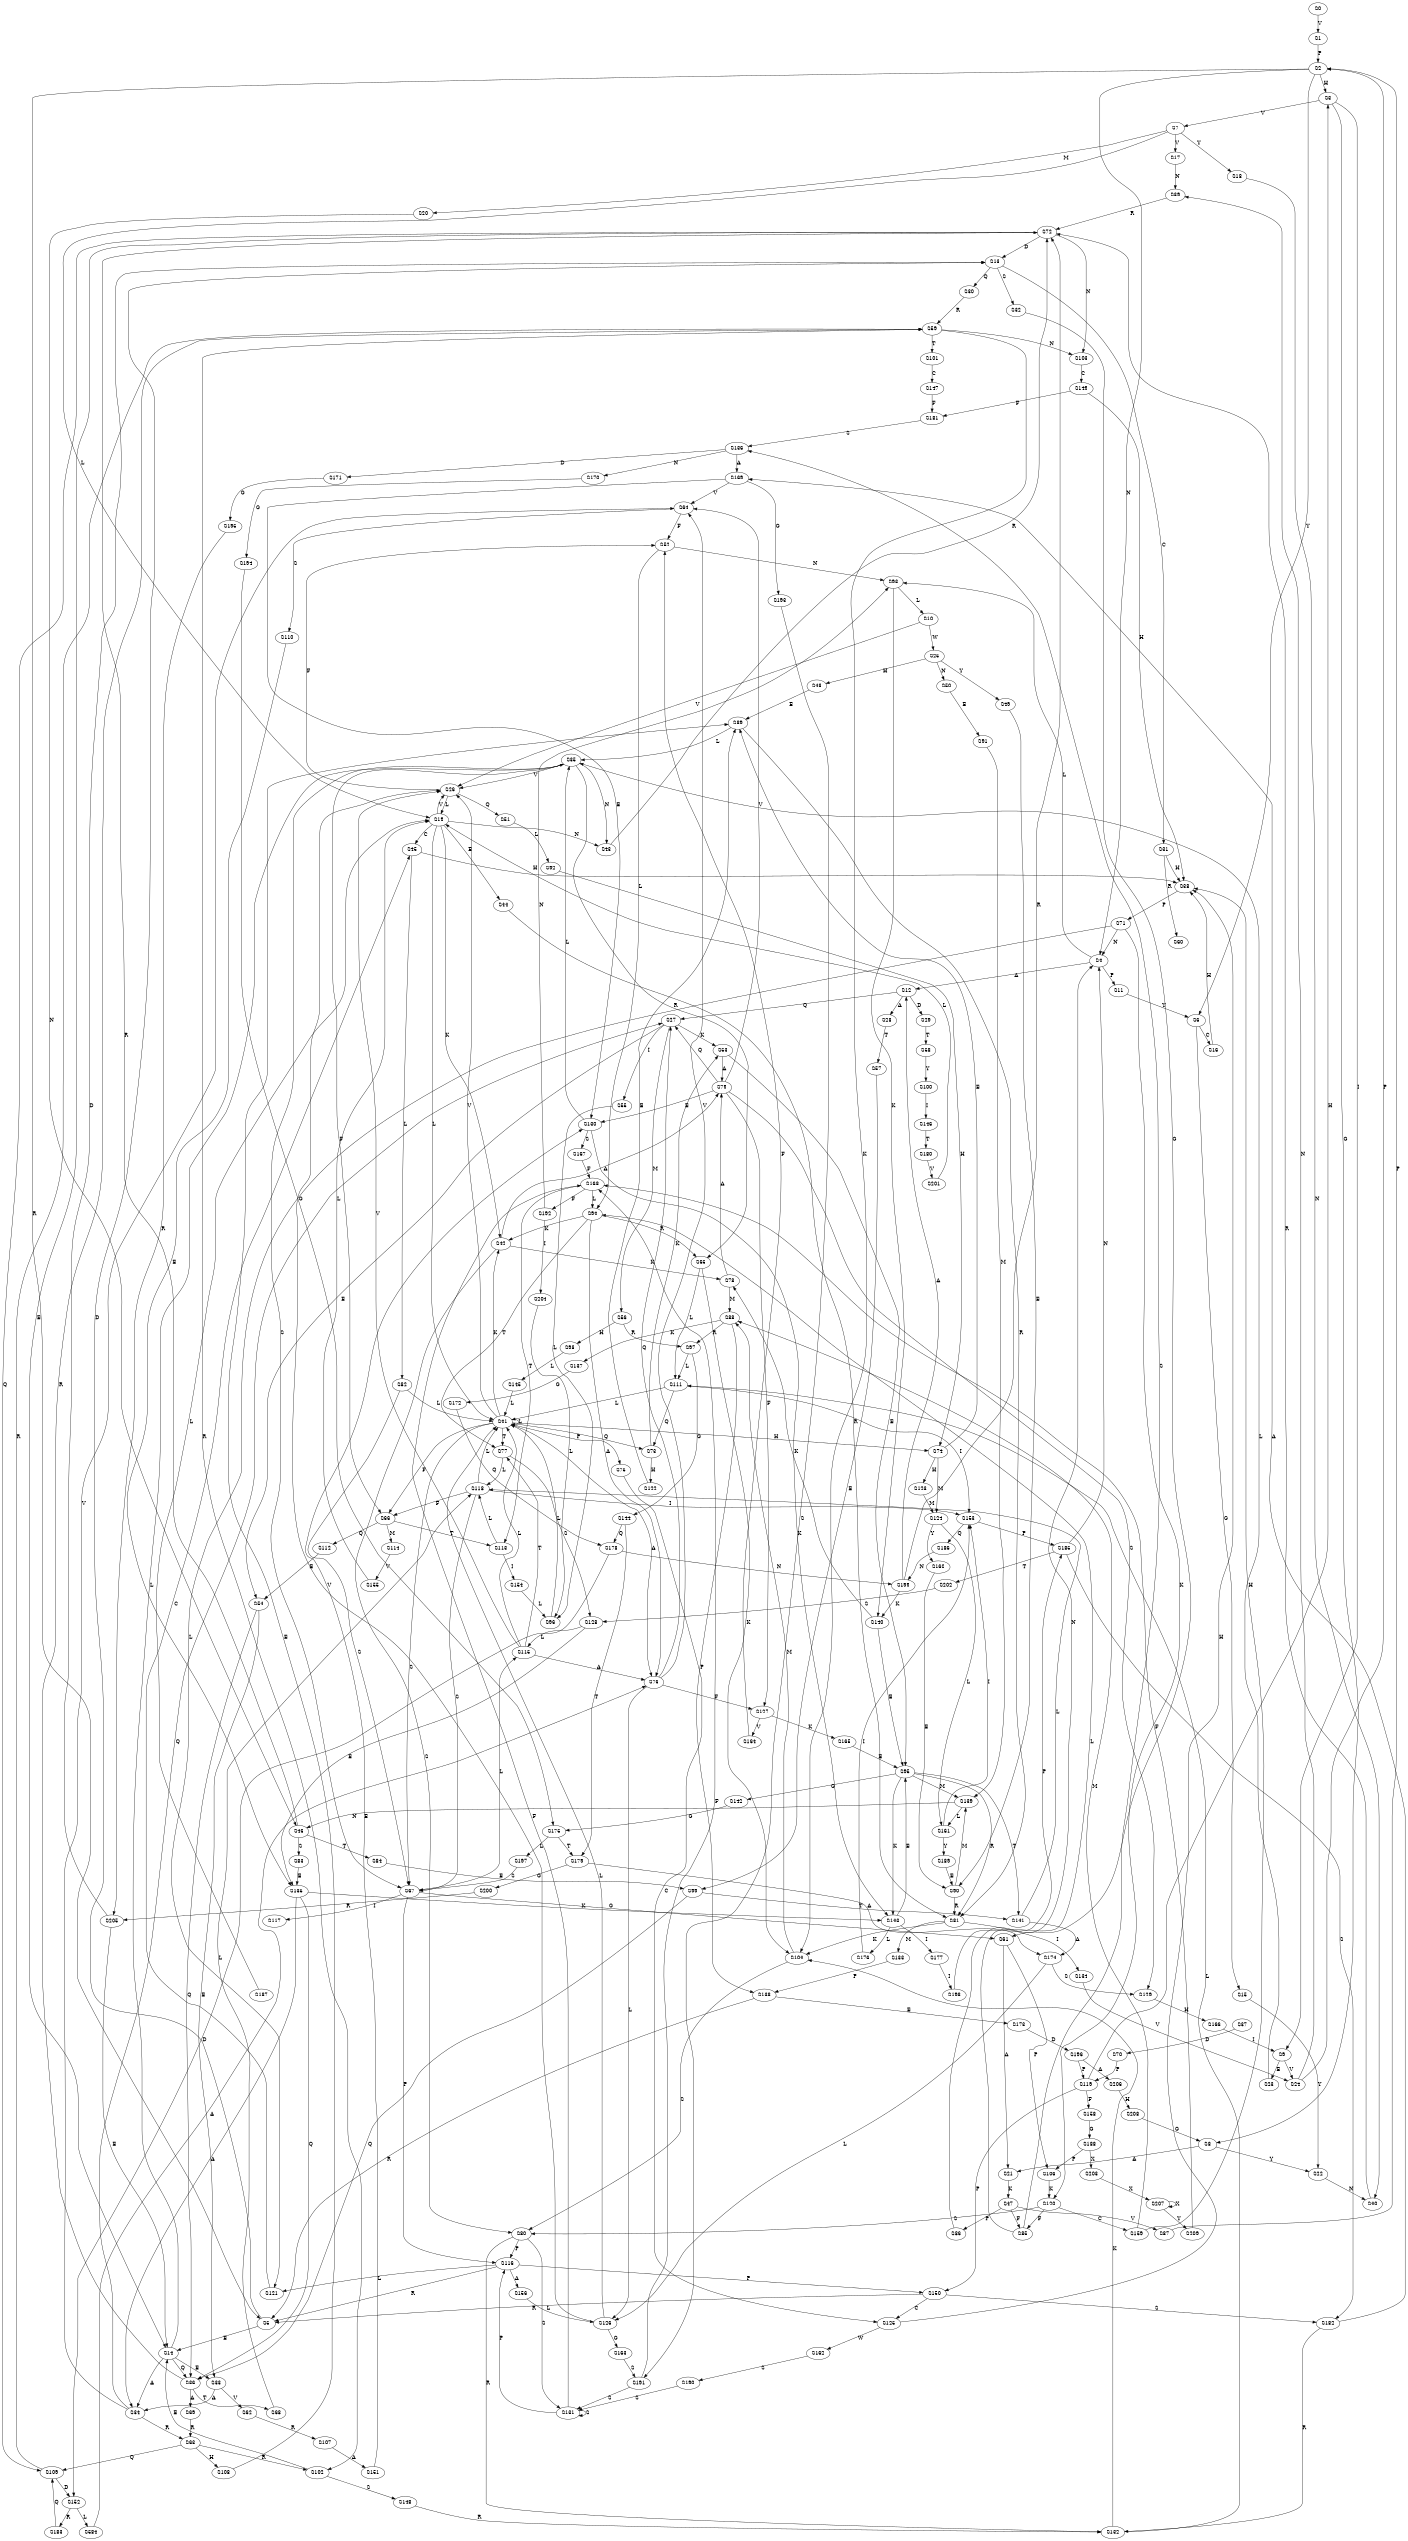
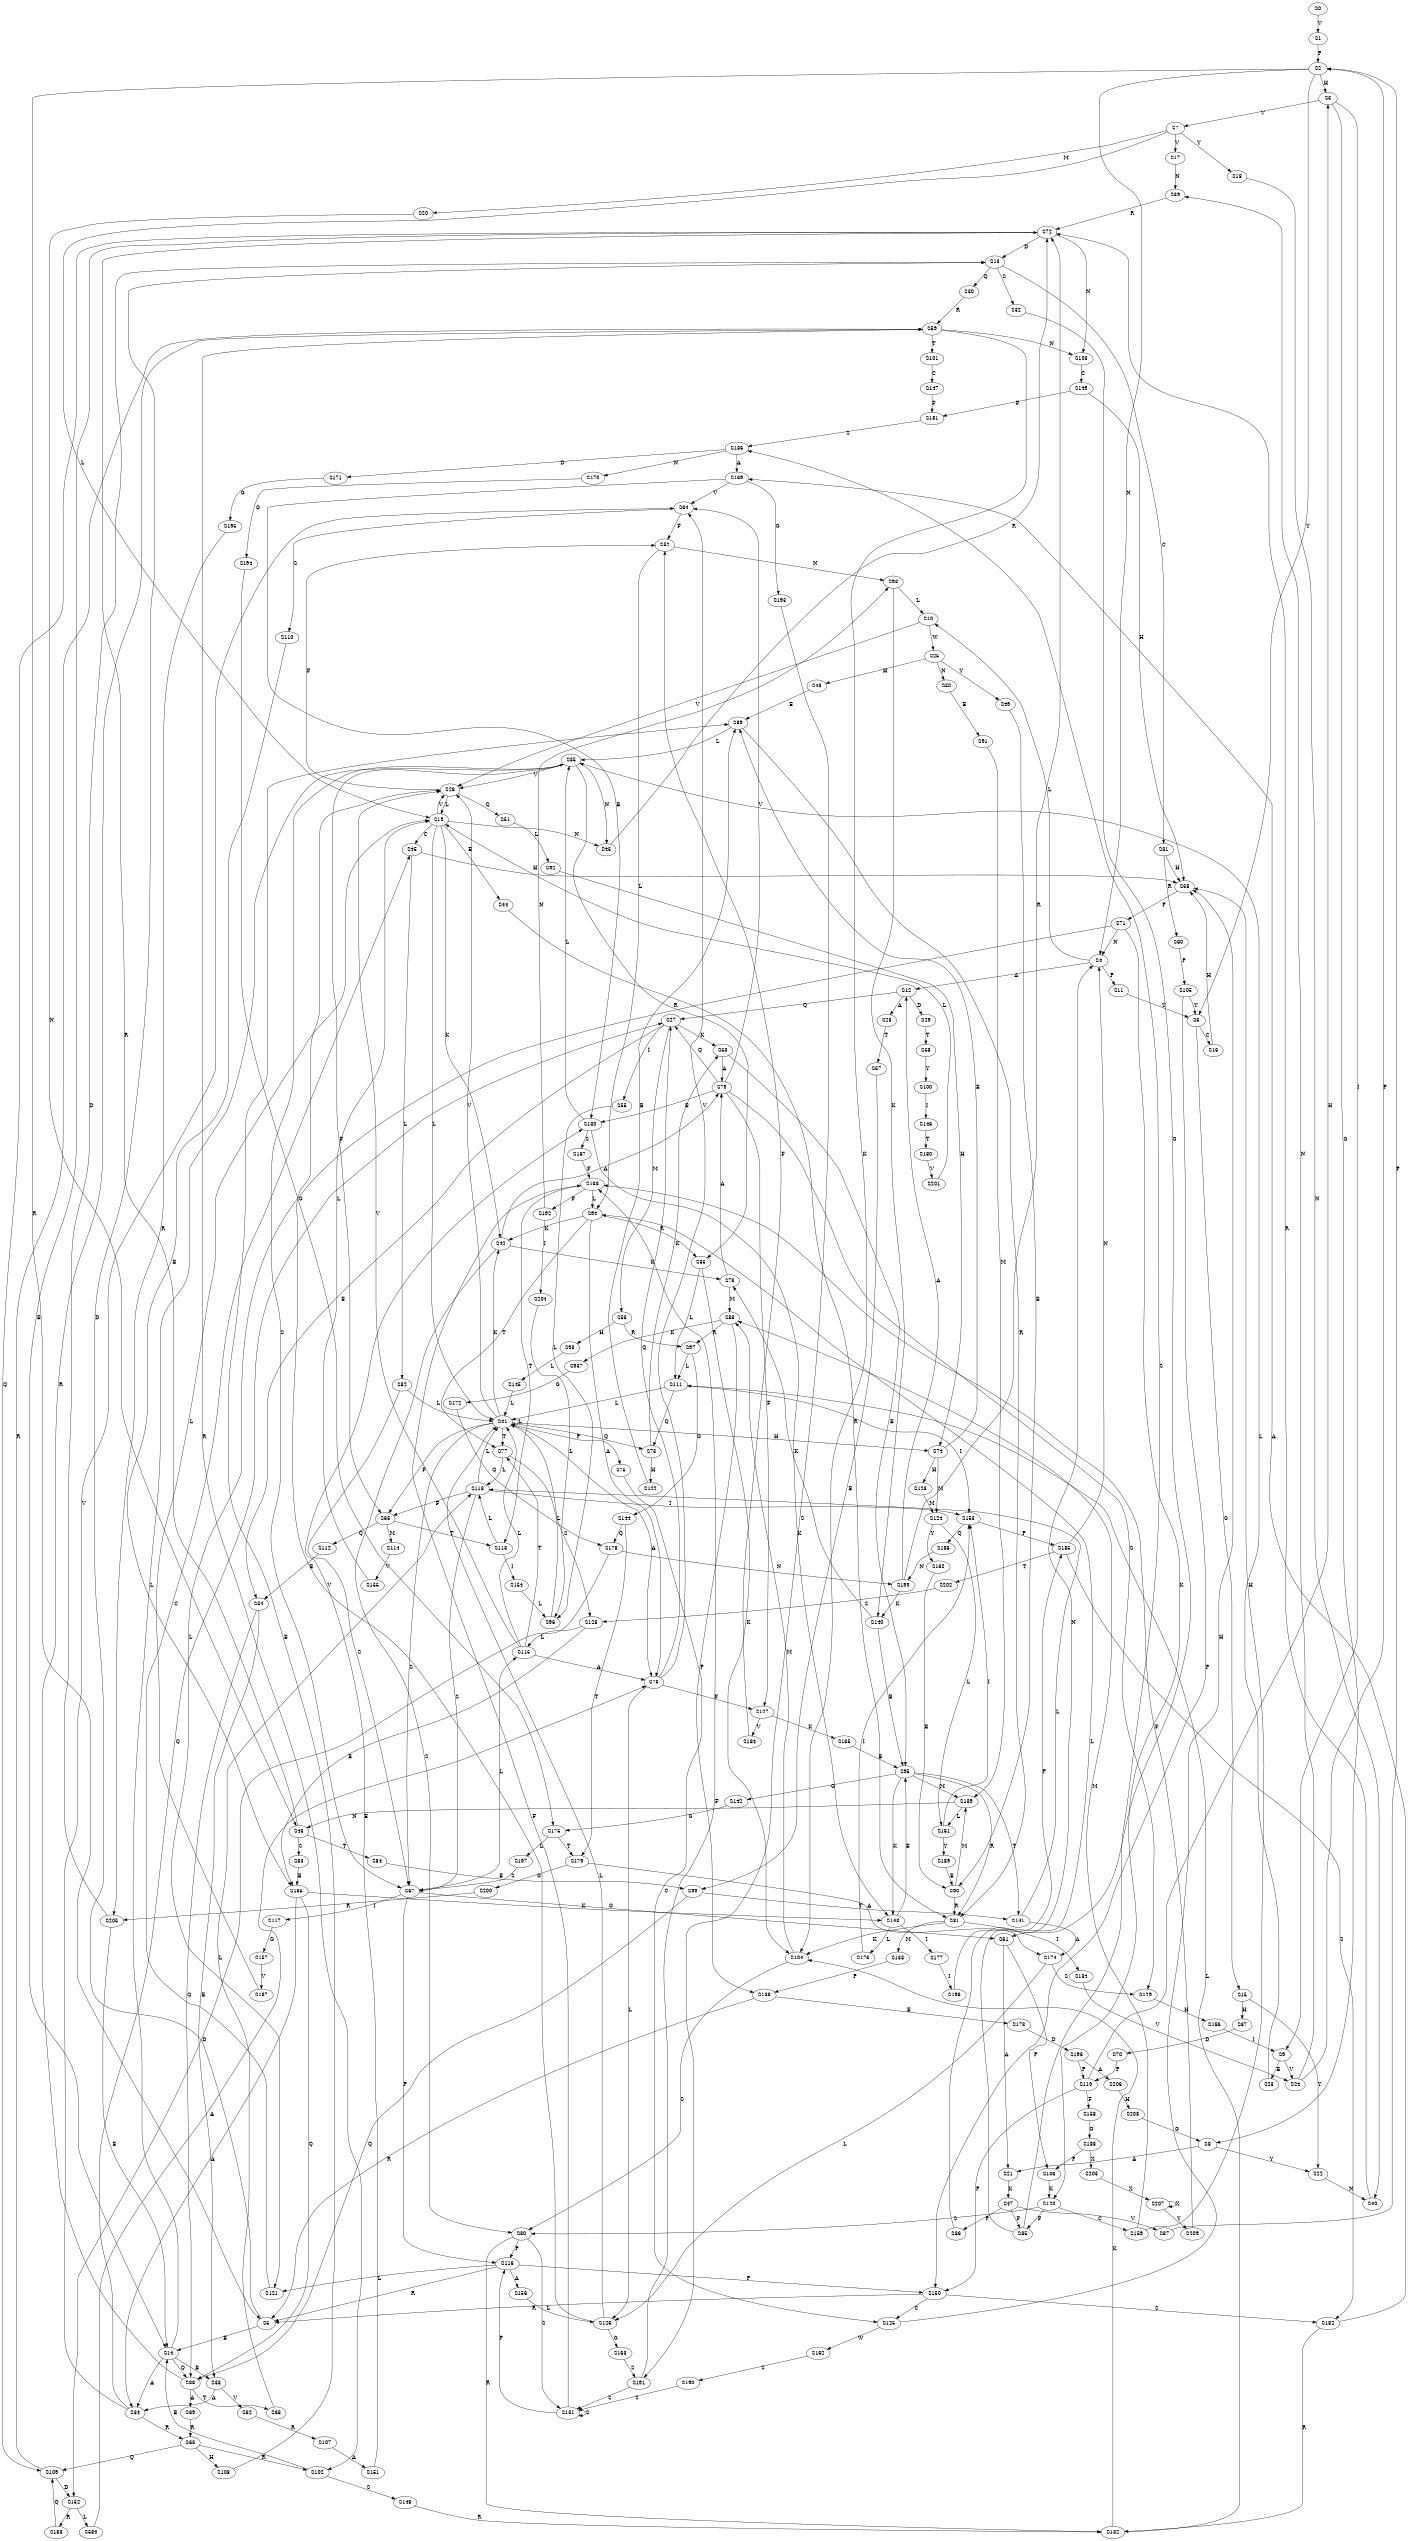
edge "S4" -> "S93": now "S4" -> "S10"
node "S105": added
node "S137": label "S137" -> "S937"
node "S157": added
edge "S15" -> "S37": added, label "H"
